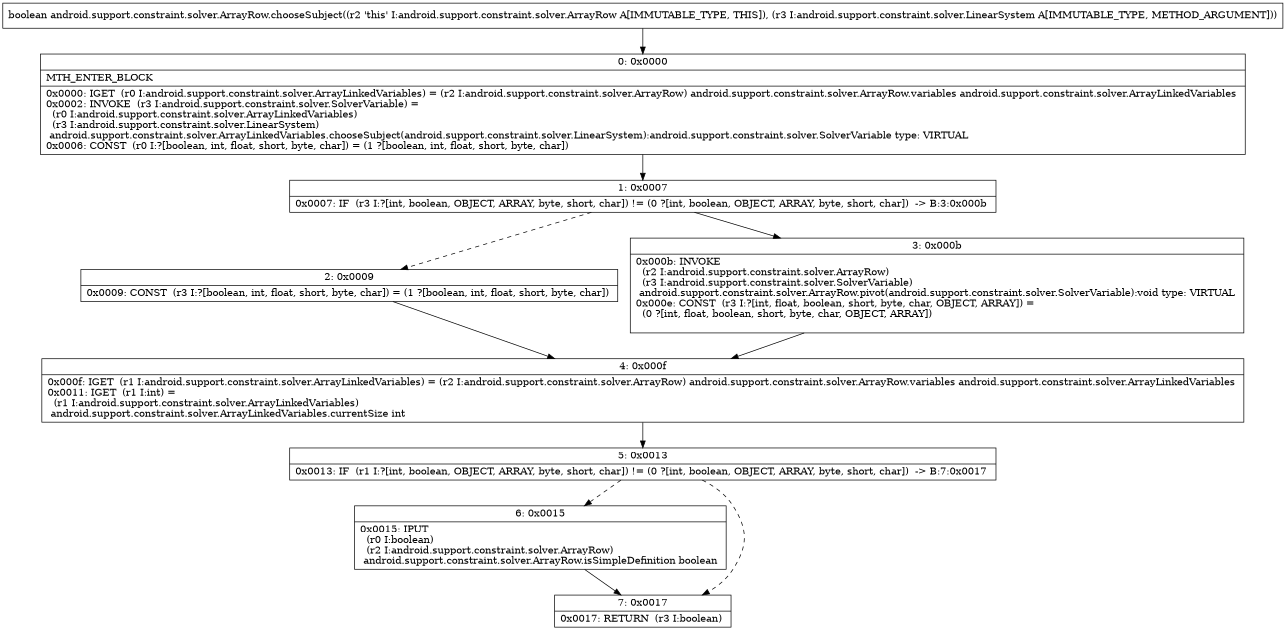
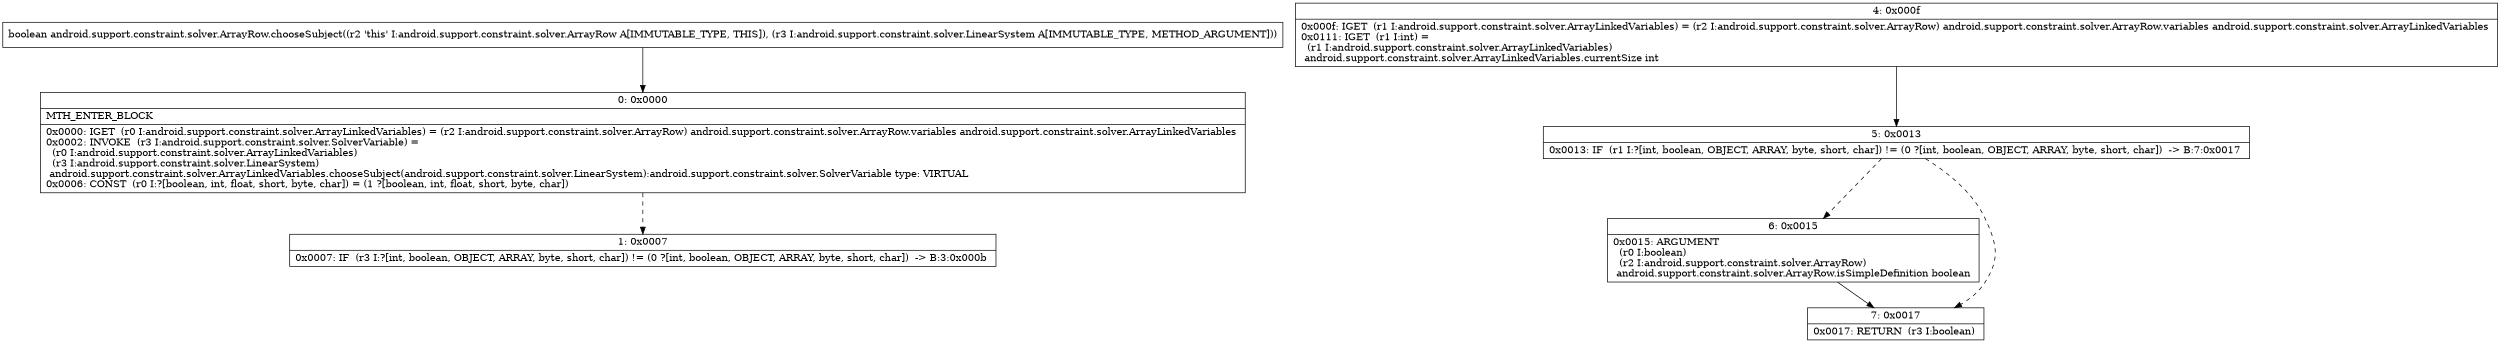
edge "0: 0x0000" -> "1: 0x0007": style solid -> dashed
node "2: 0x0009": removed
node "3: 0x000b": removed
node "4: 0x000f": text "0x0011: IGET  (r1 I:int) =" -> "0x0111: IGET  (r1 I:int) ="
node "6: 0x0015": text "0x0015: IPUT" -> "0x0015: ARGUMENT"
